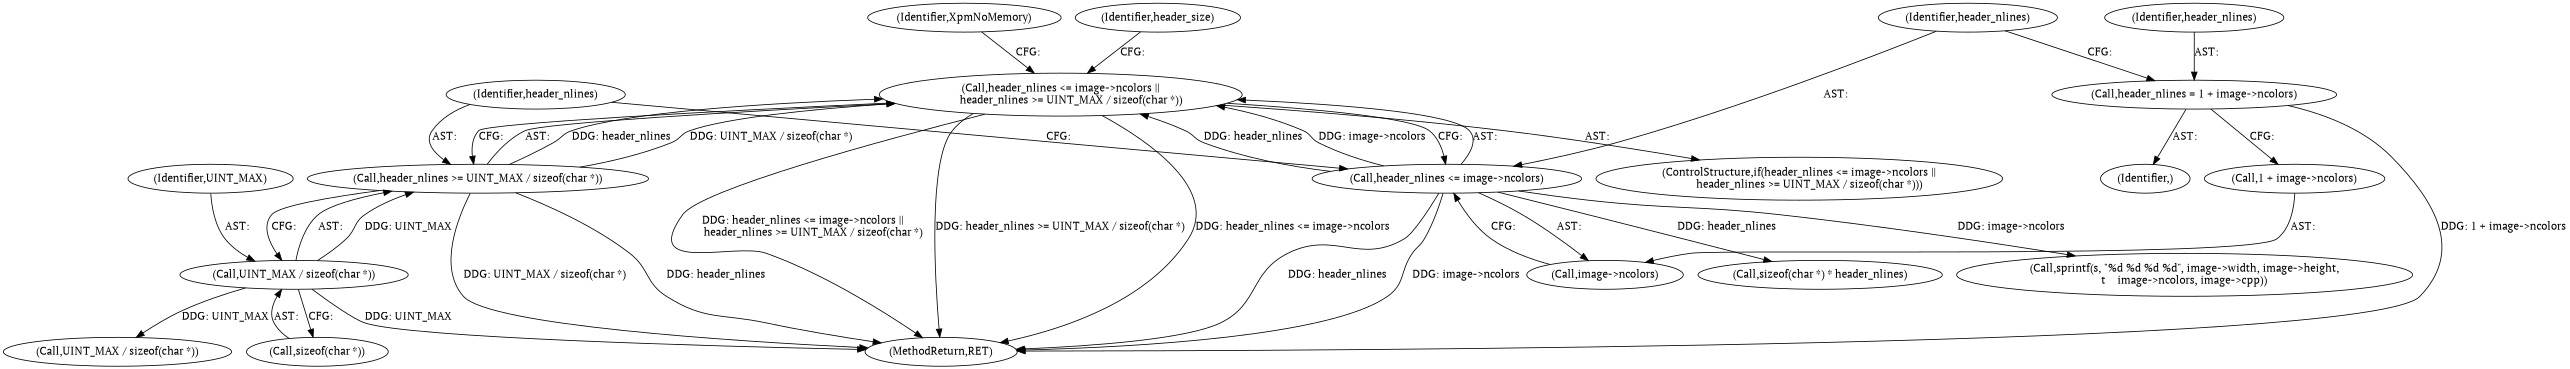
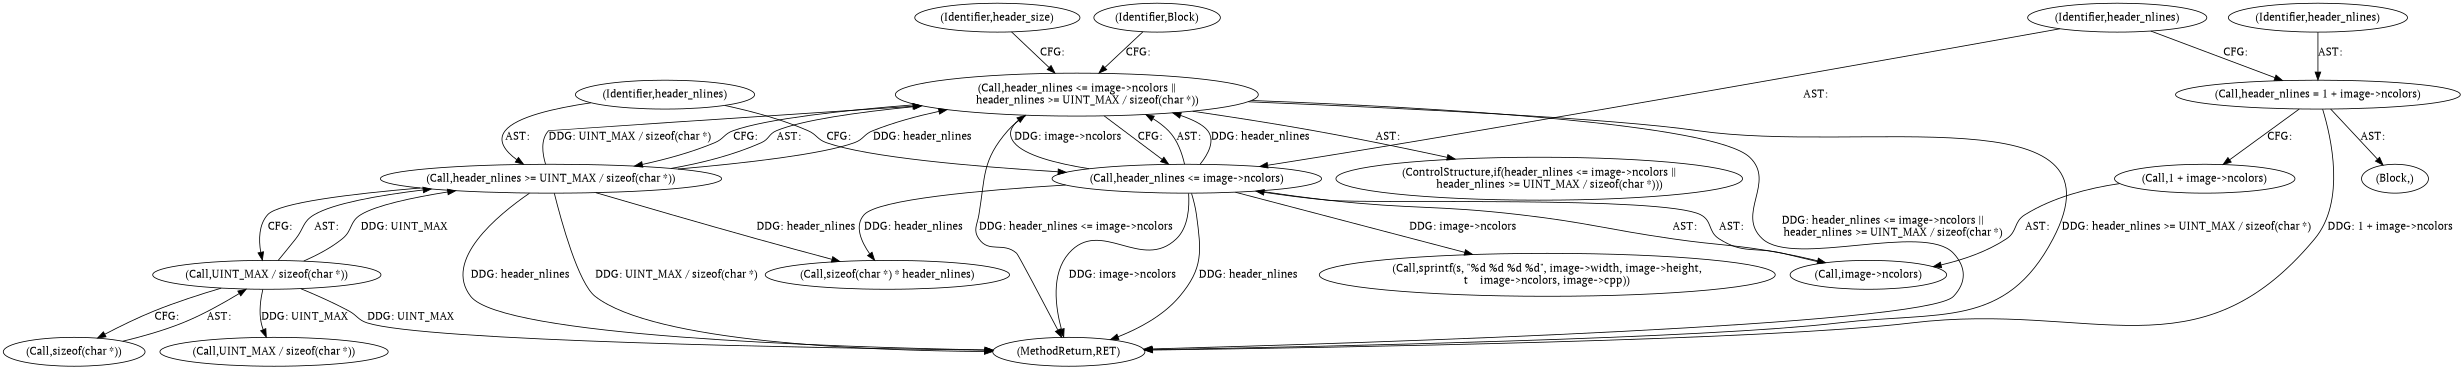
node "(Identifier,XpmNoMemory)": label "(Identifier,XpmNoMemory)" -> "(Identifier,Block)"
node "(Identifier,UINT_MAX)": removed
node "(Identifier,)": label "(Identifier,)" -> "(Block,)"
edge "(Call,header_nlines >= UINT_MAX / sizeof(char *))" -> "(Call,sizeof(char *) * header_nlines)": added, label "DDG: header_nlines"
edge "(Call,image->ncolors)" -> "(Call,header_nlines <= image->ncolors)": label "CFG: " -> "AST: "
